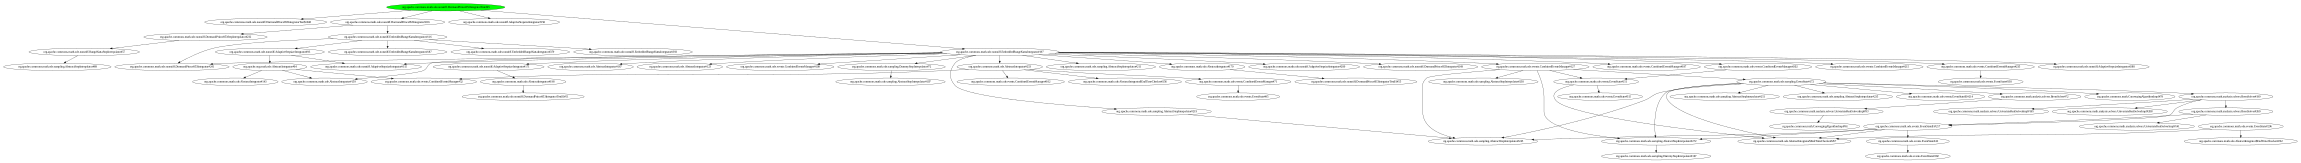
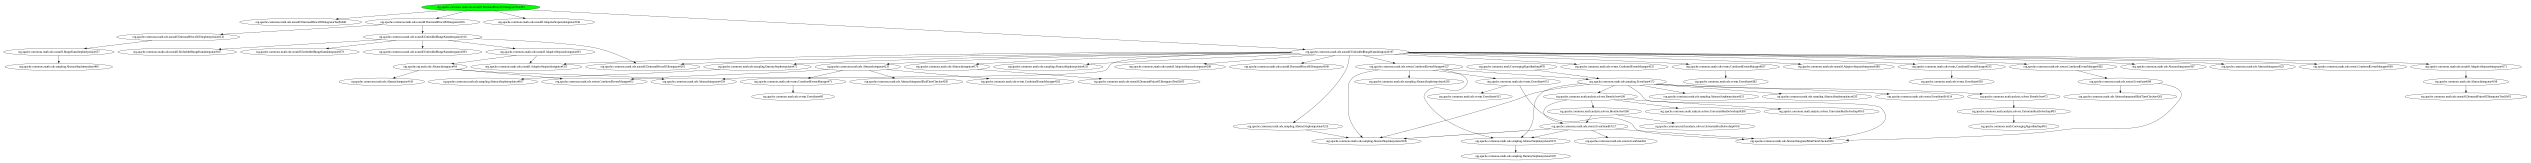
edge "org.apache.commons.math.ode.events.CombinedEventsManager#202" -> "org.apache.commons.math.ode.events.EventState#151": now "org.apache.commons.math.ode.events.CombinedEventsManager#202" -> "org.apache.commons.math.ode.events.EventState#296"
edge "org.apache.commons.math.ode.sampling.EventState#172" -> "org.apache.commons.math.ConvergingAlgorithmImpl#78": reversed
edge "org.apache.commons.math.ode.events.EventState#42" -> "org.apache.commons.math.ode.events.EventState#282": now "org.apache.commons.math.ode.events.CombinedEventsManager#187" -> "org.apache.commons.math.ode.events.EventState#282"
